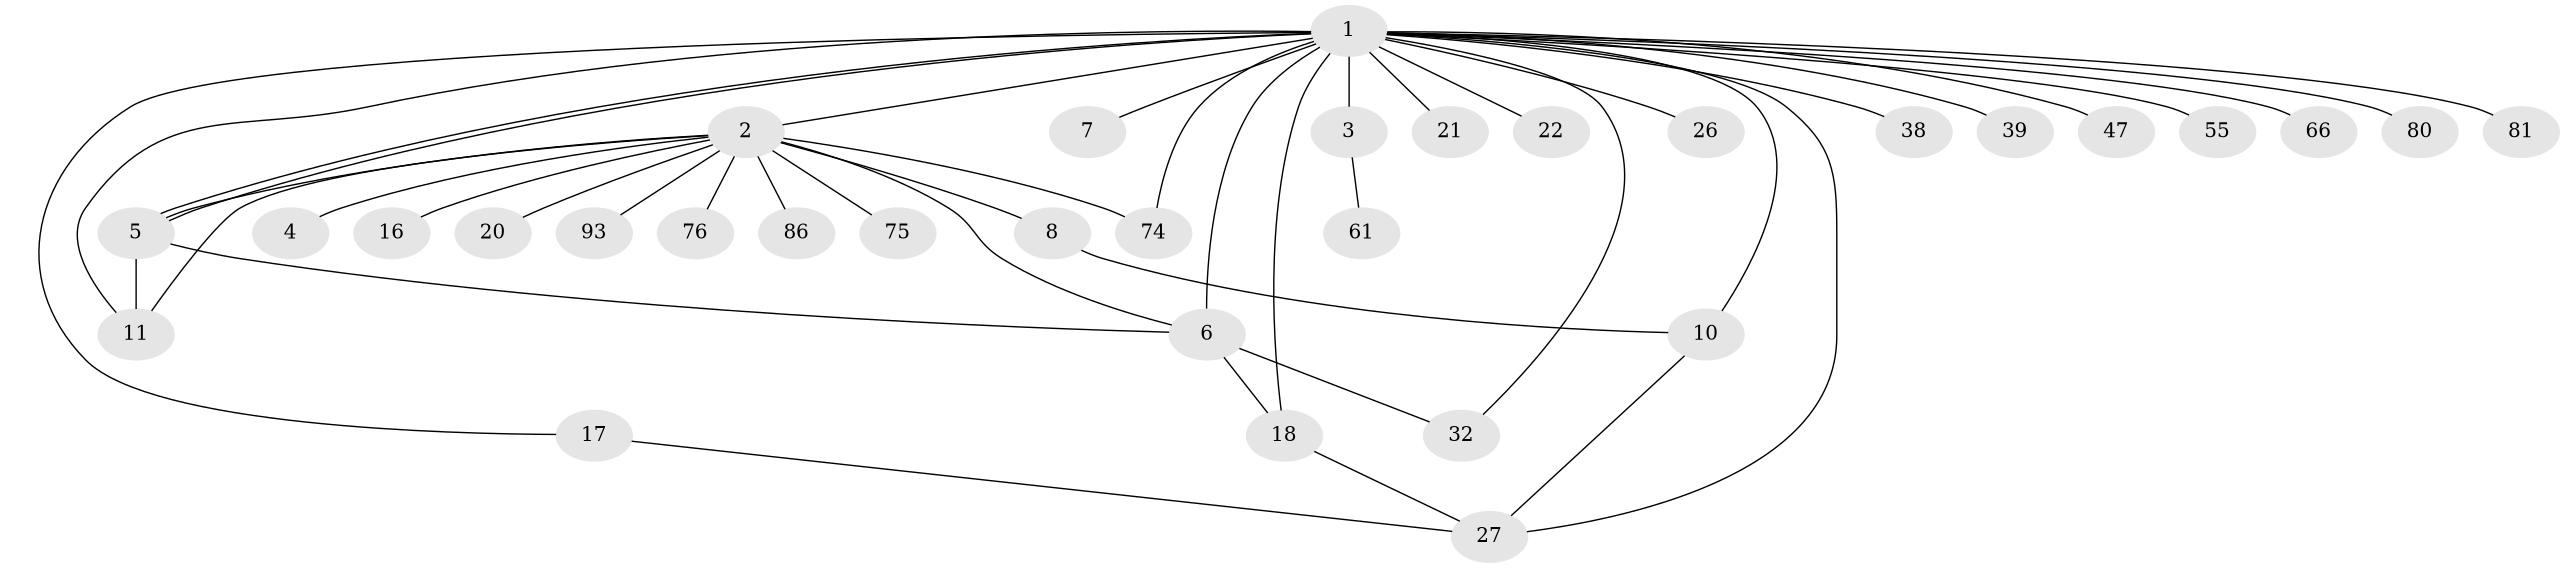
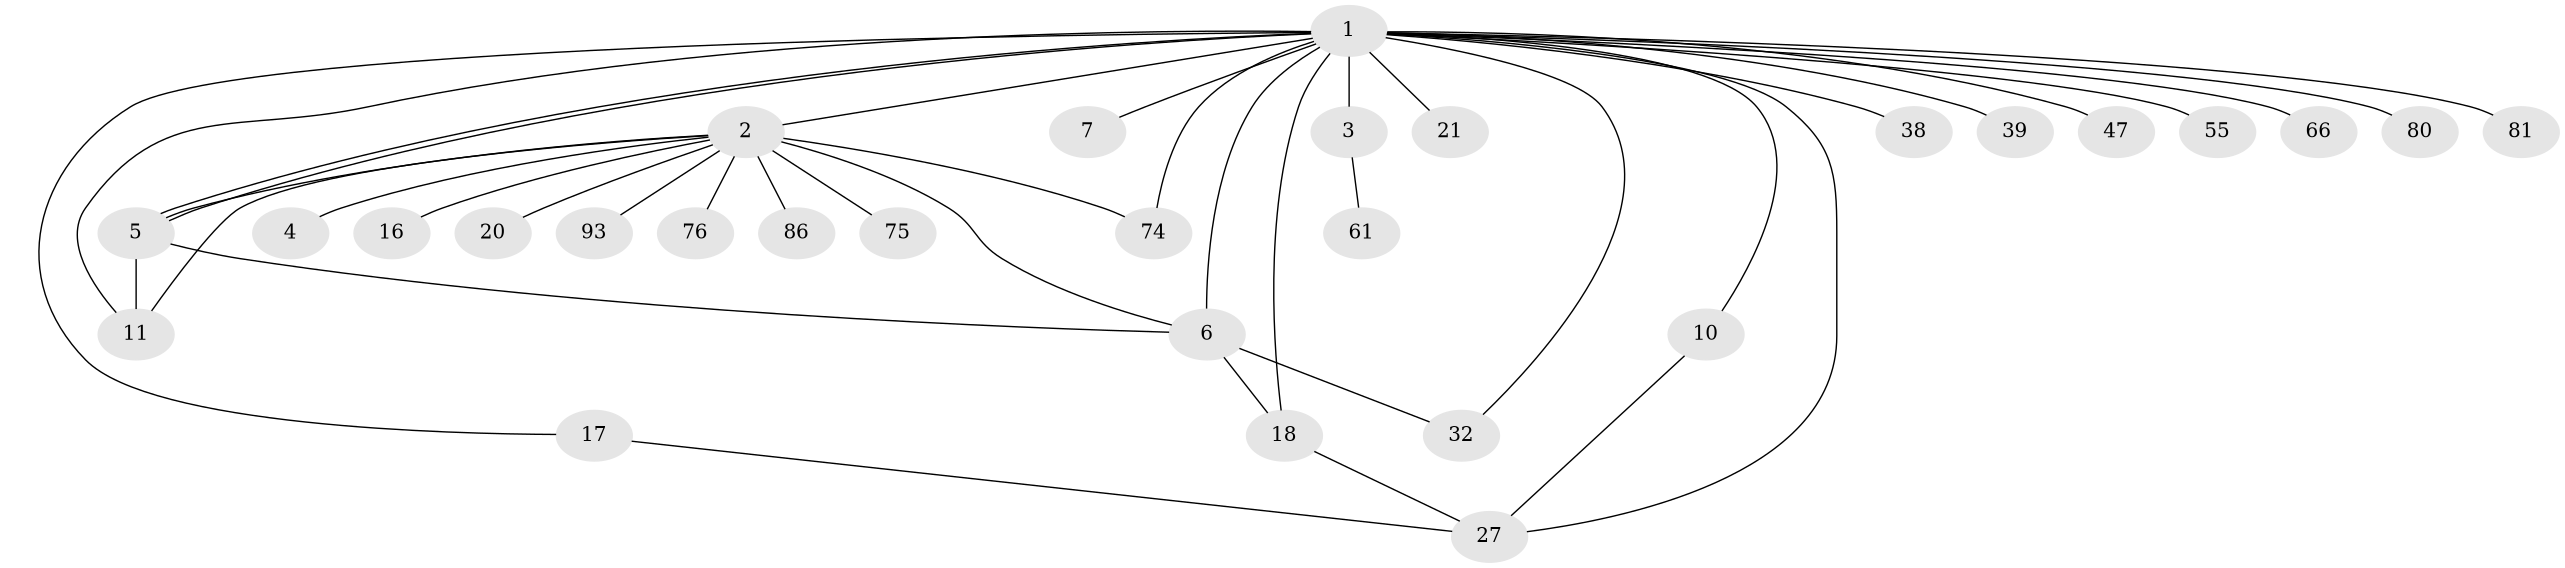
node "22": removed
node "26": removed
node "8": removed
